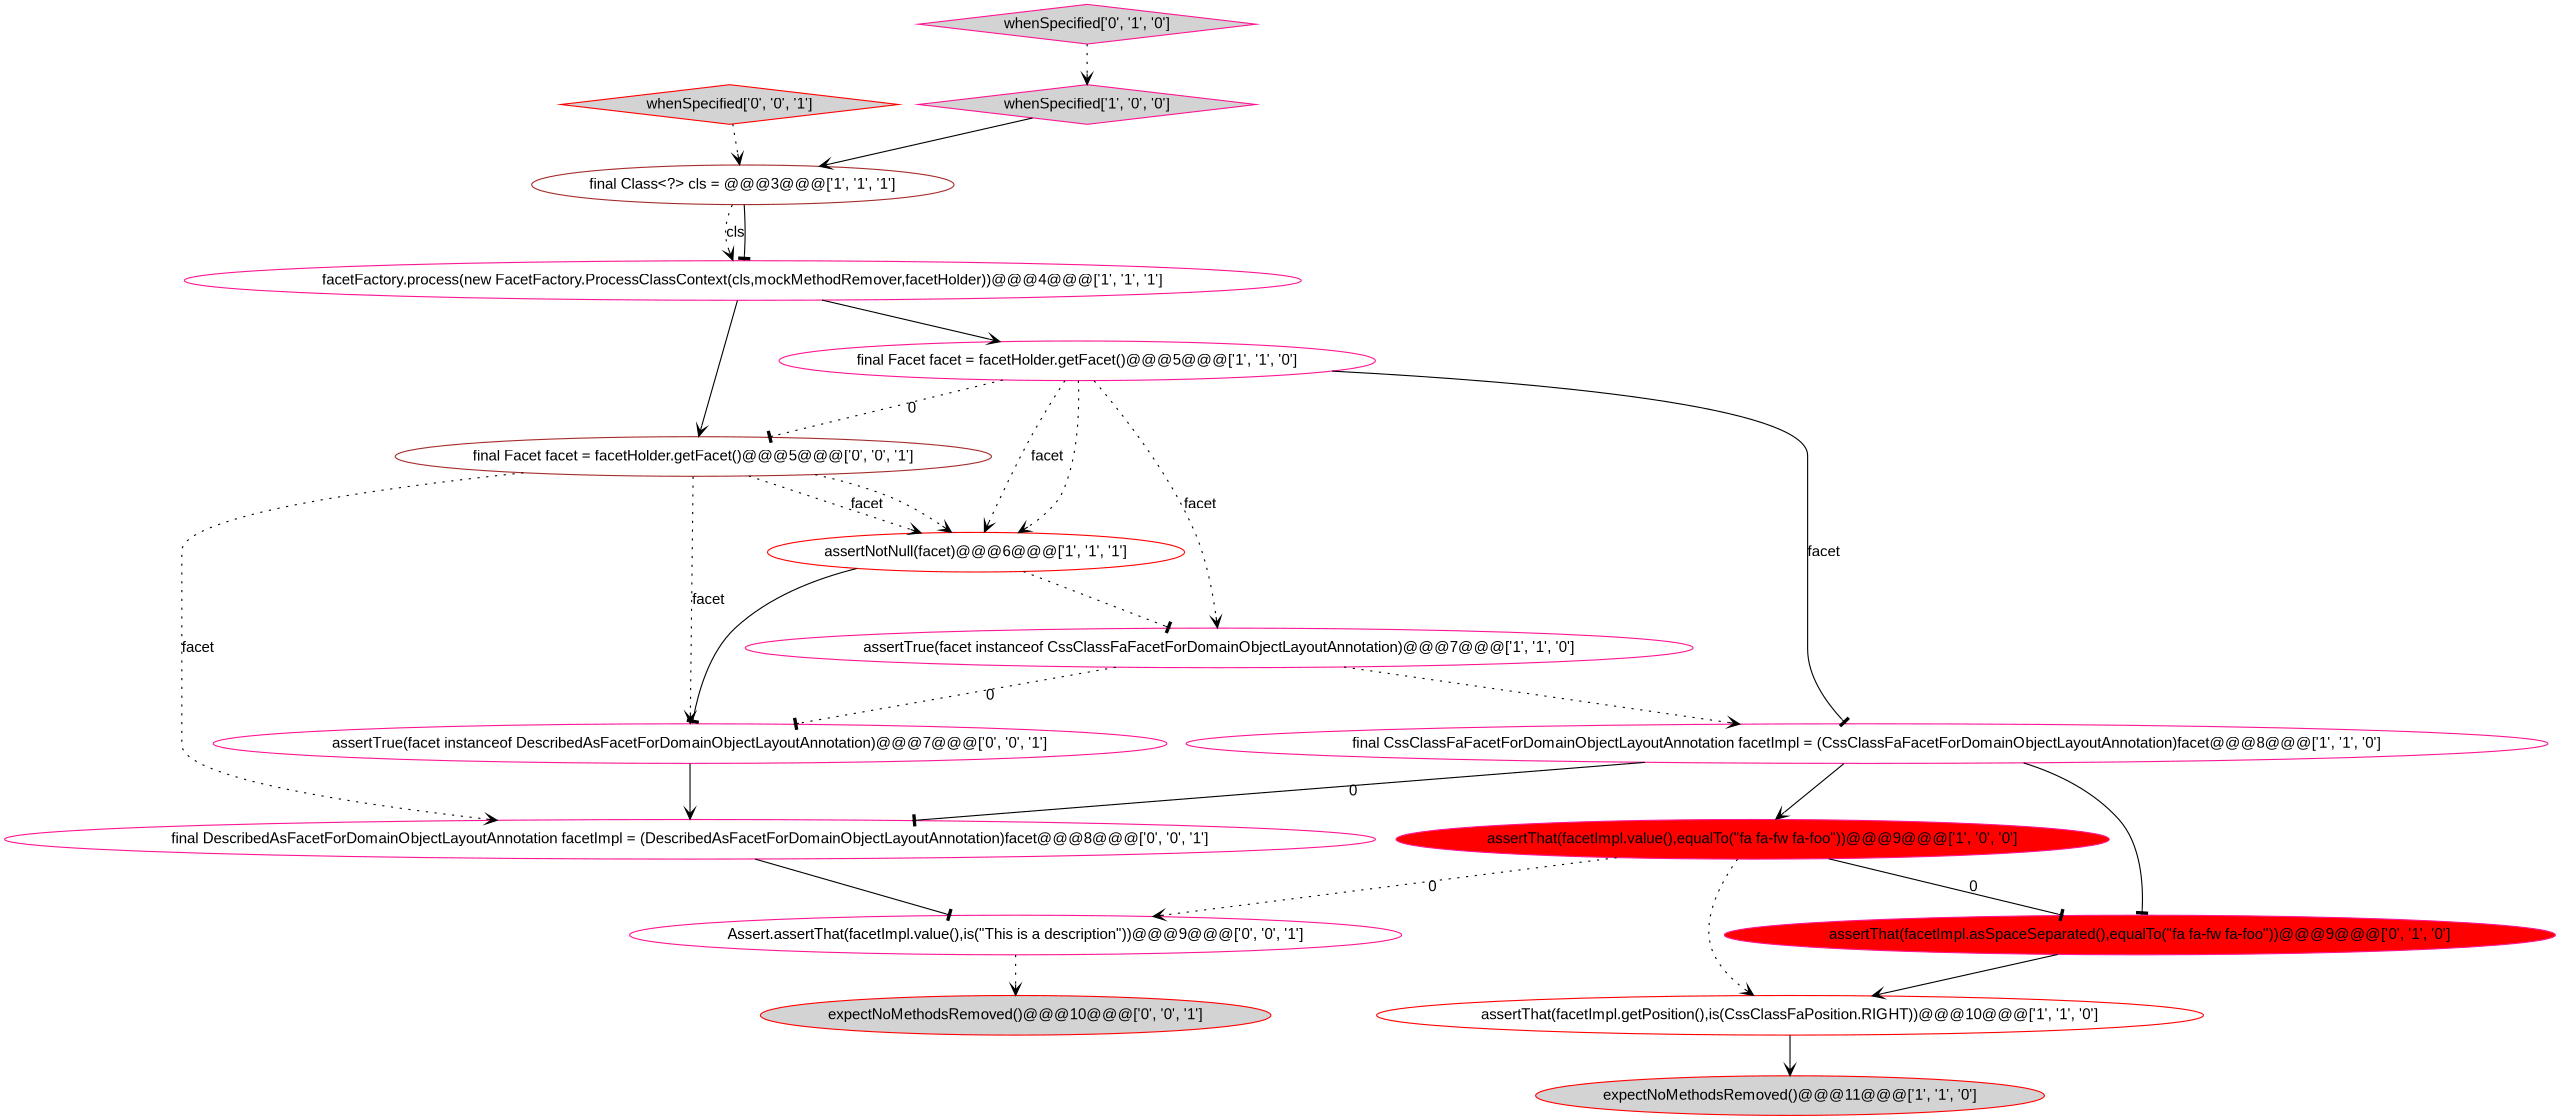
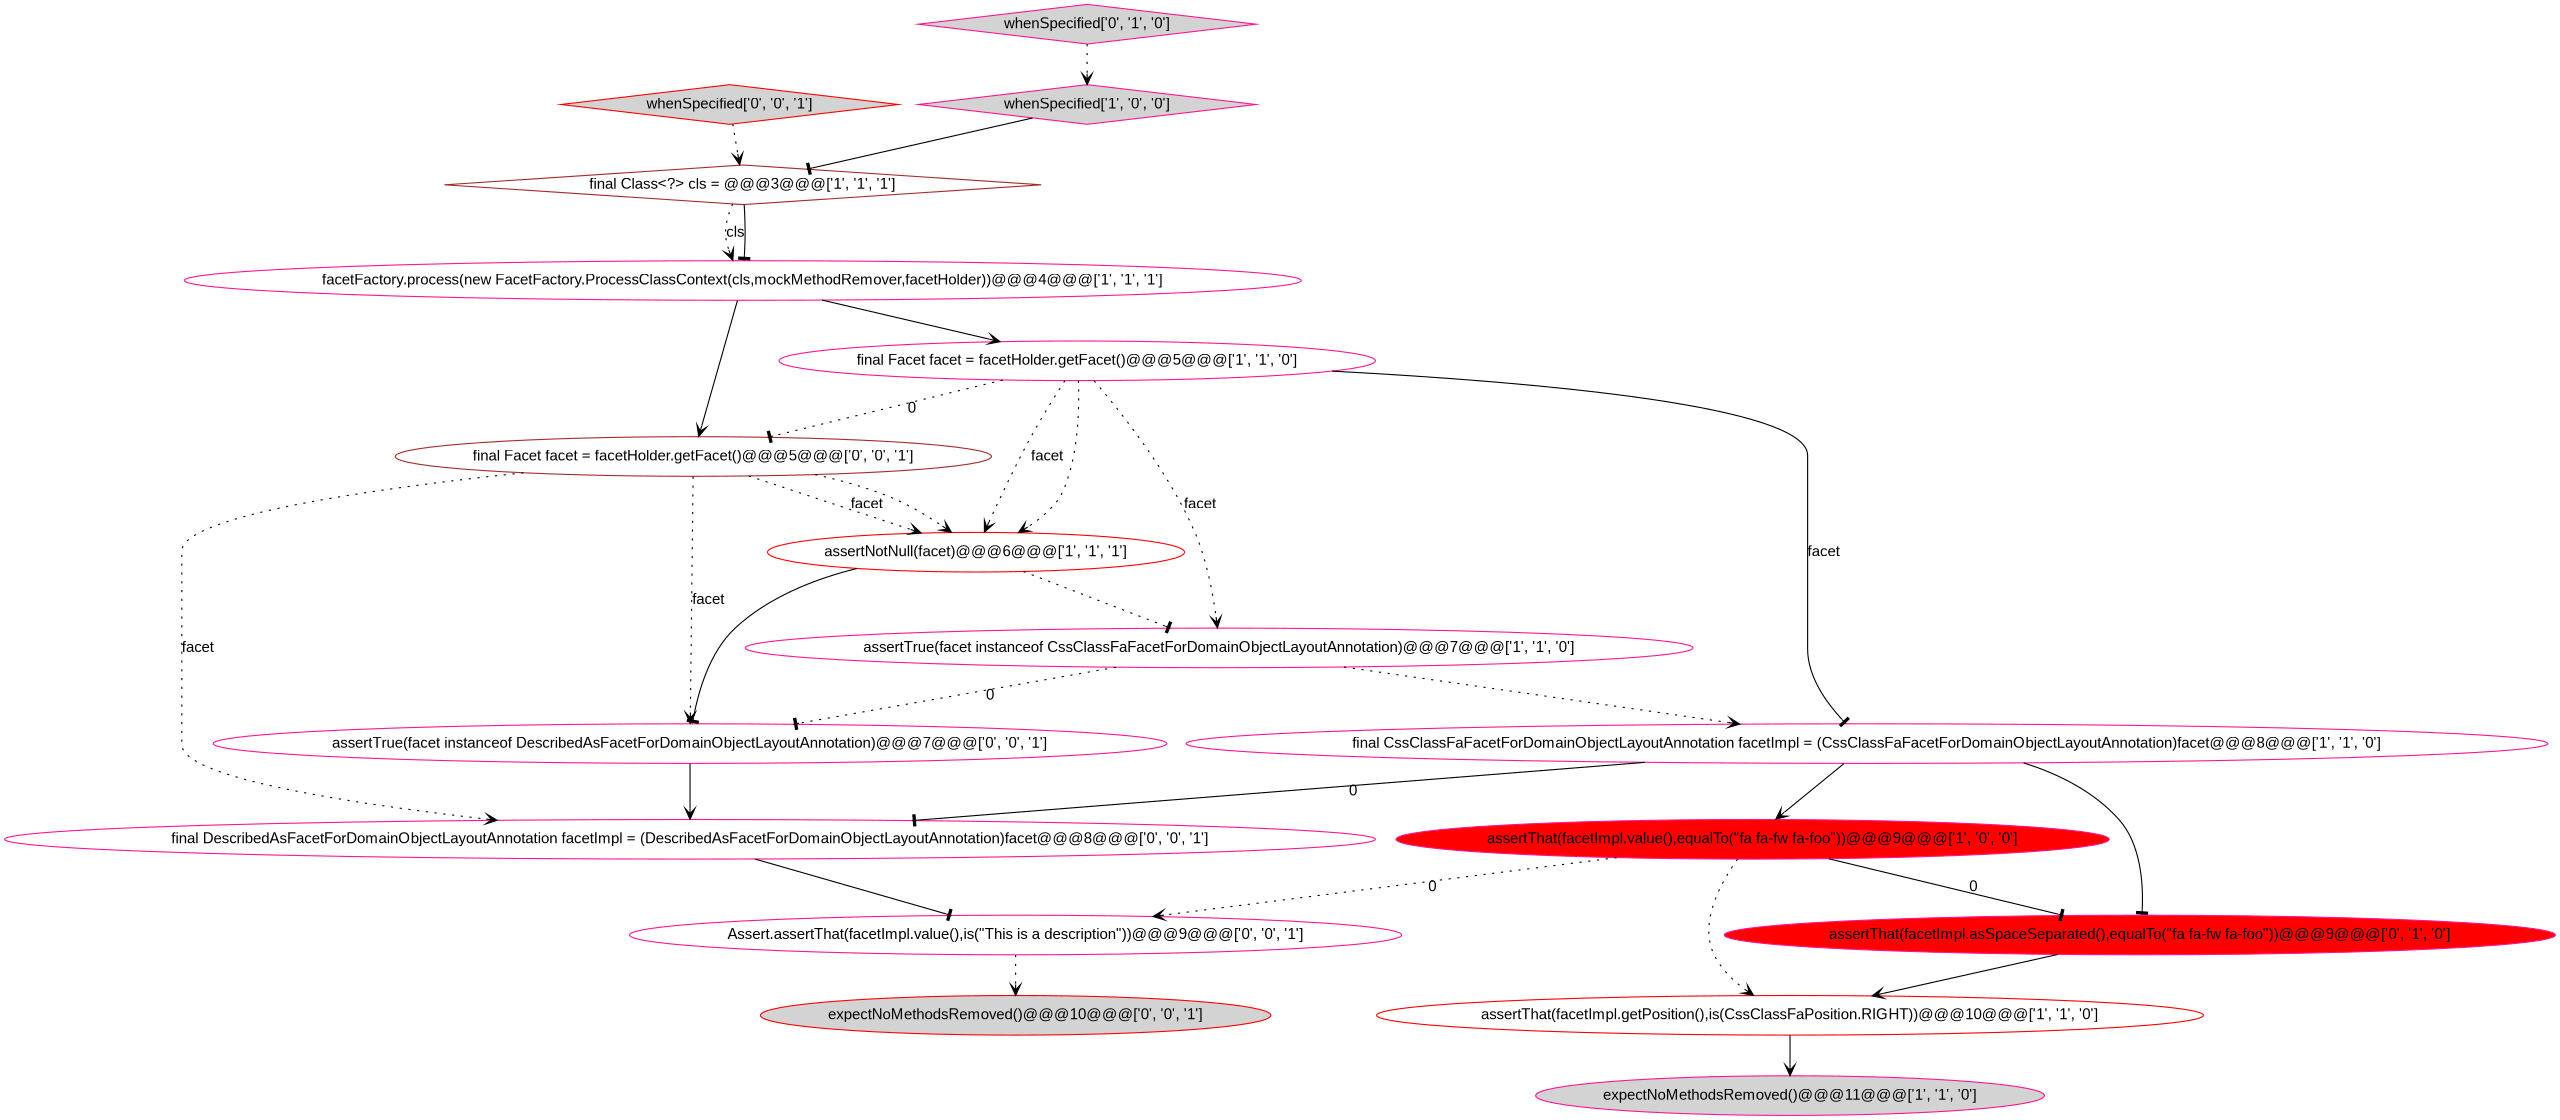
edge "whenSpecified['1', '0', '0']" -> "final Class<?> cls = @@@3@@@['1', '1', '1']": arrowhead vee -> tee
node "final Class<?> cls = @@@3@@@['1', '1', '1']": shape ellipse -> diamond
node "expectNoMethodsRemoved()@@@11@@@['1', '1', '0']": color red -> deeppink
